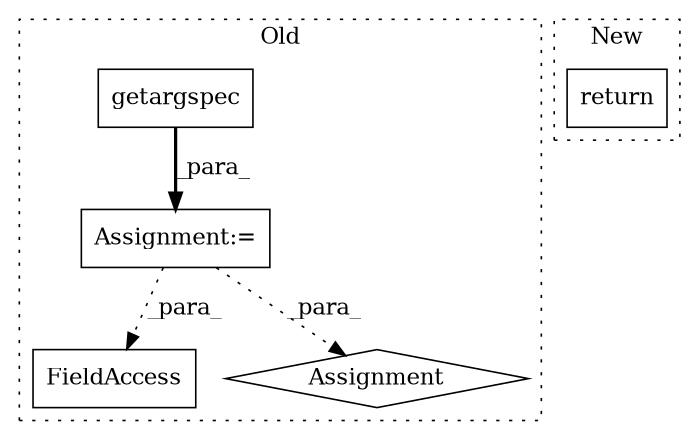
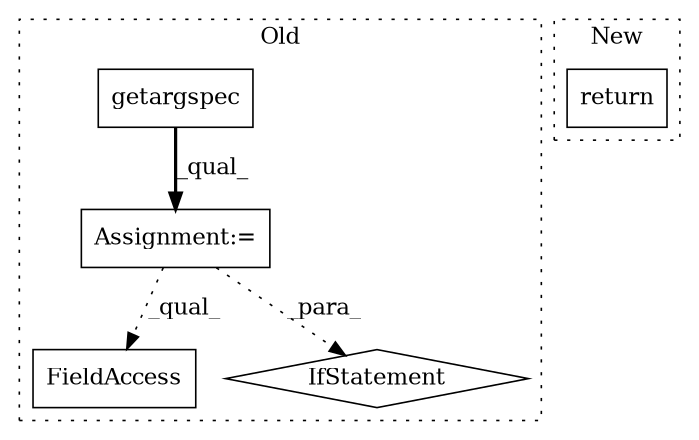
edge "getargspec" -> "Assignment:=": label "_para_" -> "_qual_"
edge "Assignment:=" -> "FieldAccess": label "_para_" -> "_qual_"
node "Assignment": label "Assignment" -> "IfStatement"
